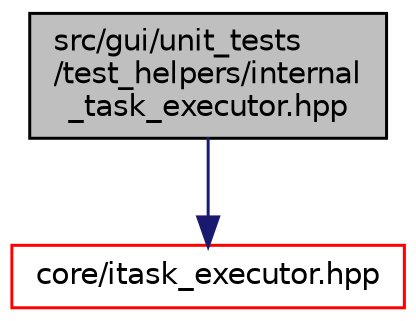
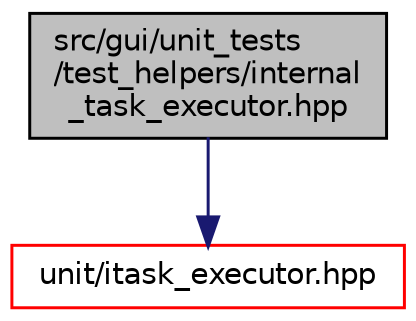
node "core/itask_executor.hpp": label "core/itask_executor.hpp" -> "unit/itask_executor.hpp"
